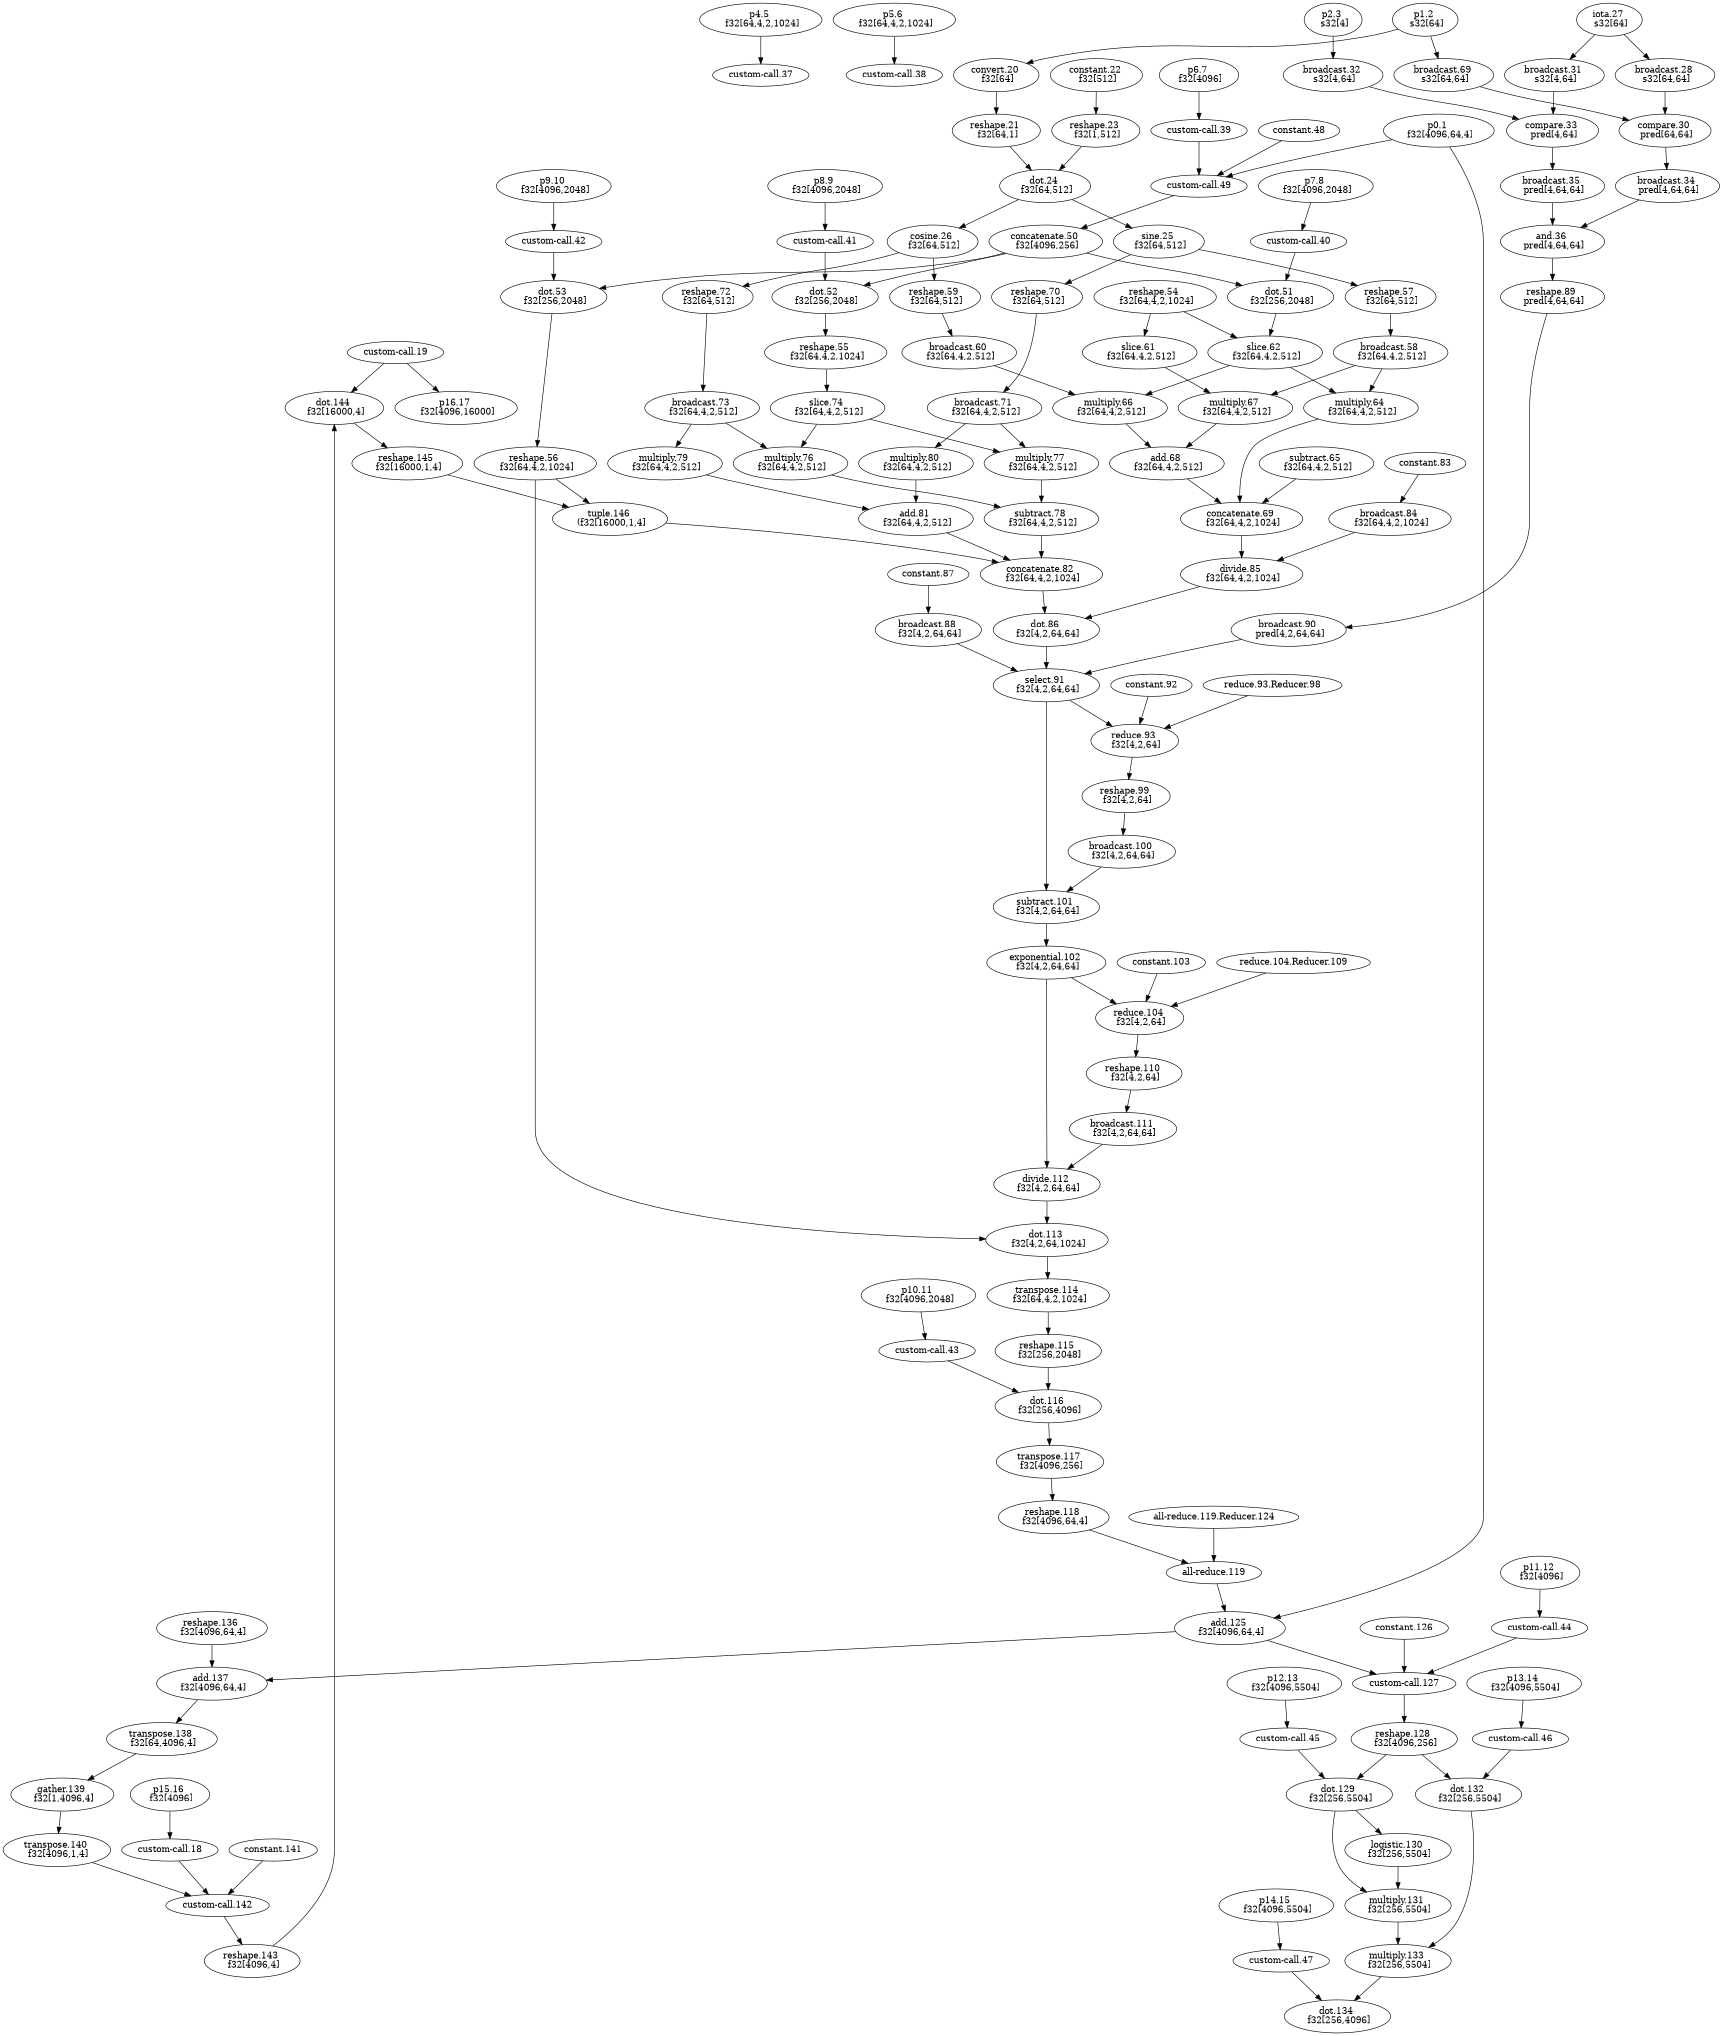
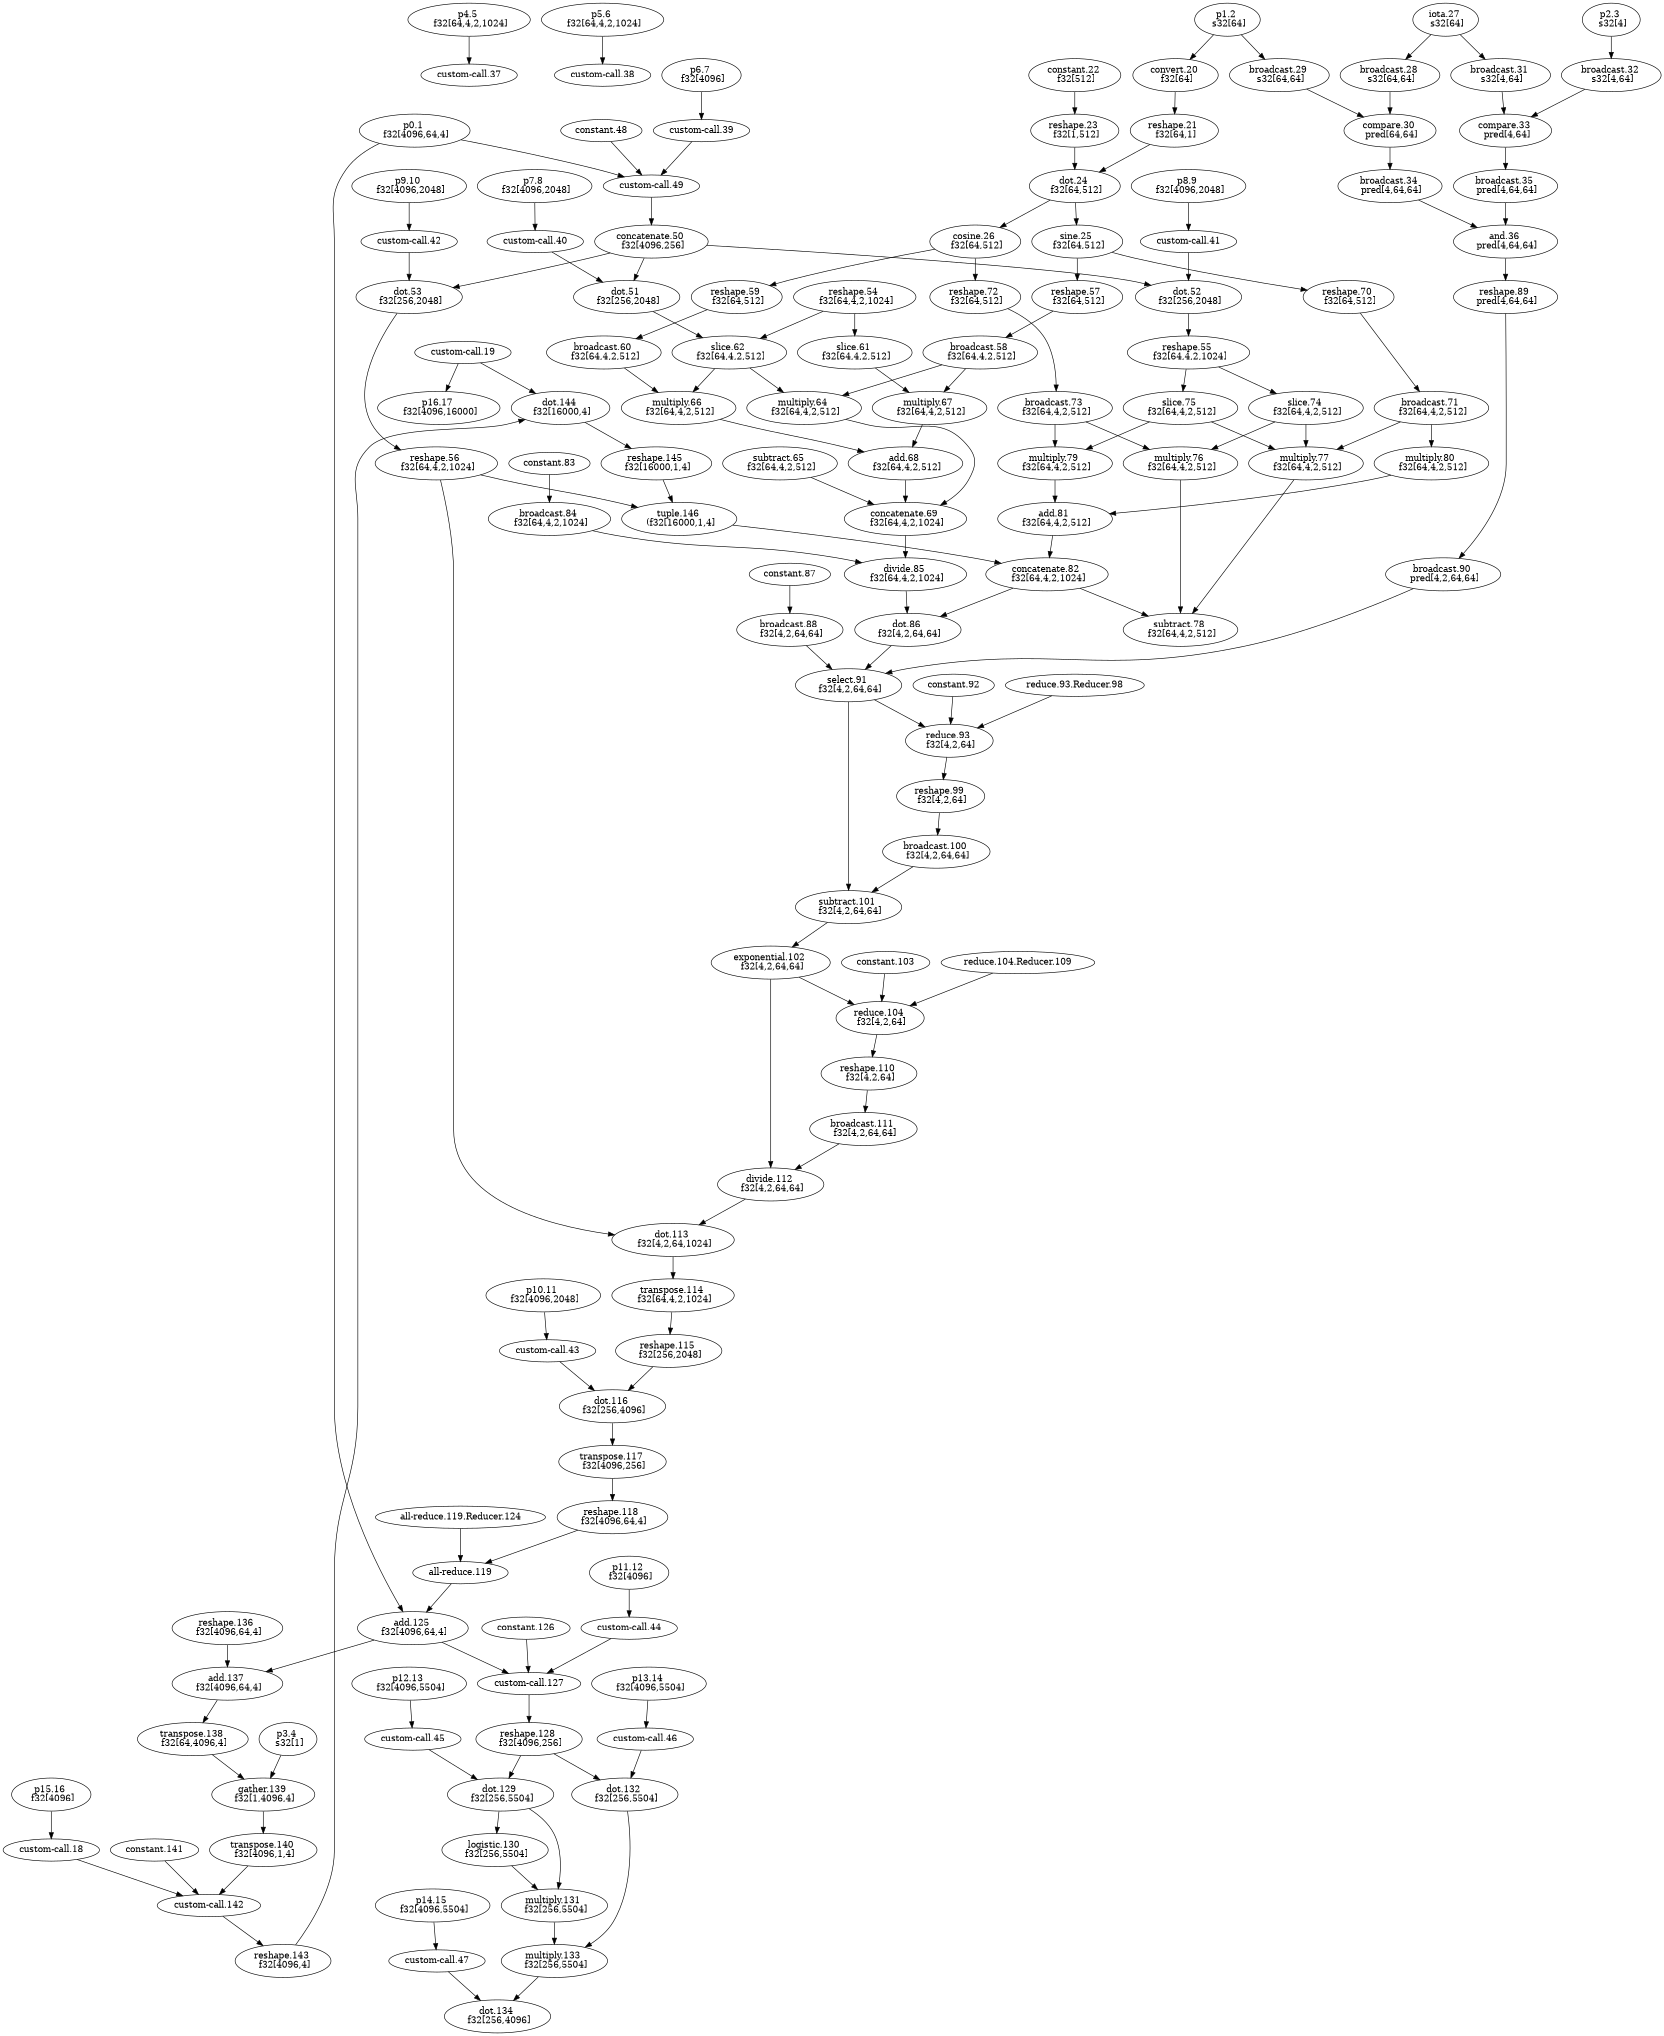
node "broadcast.69 s32[64,64]": label "broadcast.69 s32[64,64]" -> "broadcast.29 s32[64,64]"
node "slice.75 f32[64,4,2,512]": added
edge "subtract.78 f32[64,4,2,512]" -> "concatenate.82 f32[64,4,2,1024]": reversed
node "p3.4 s32[1]": added
